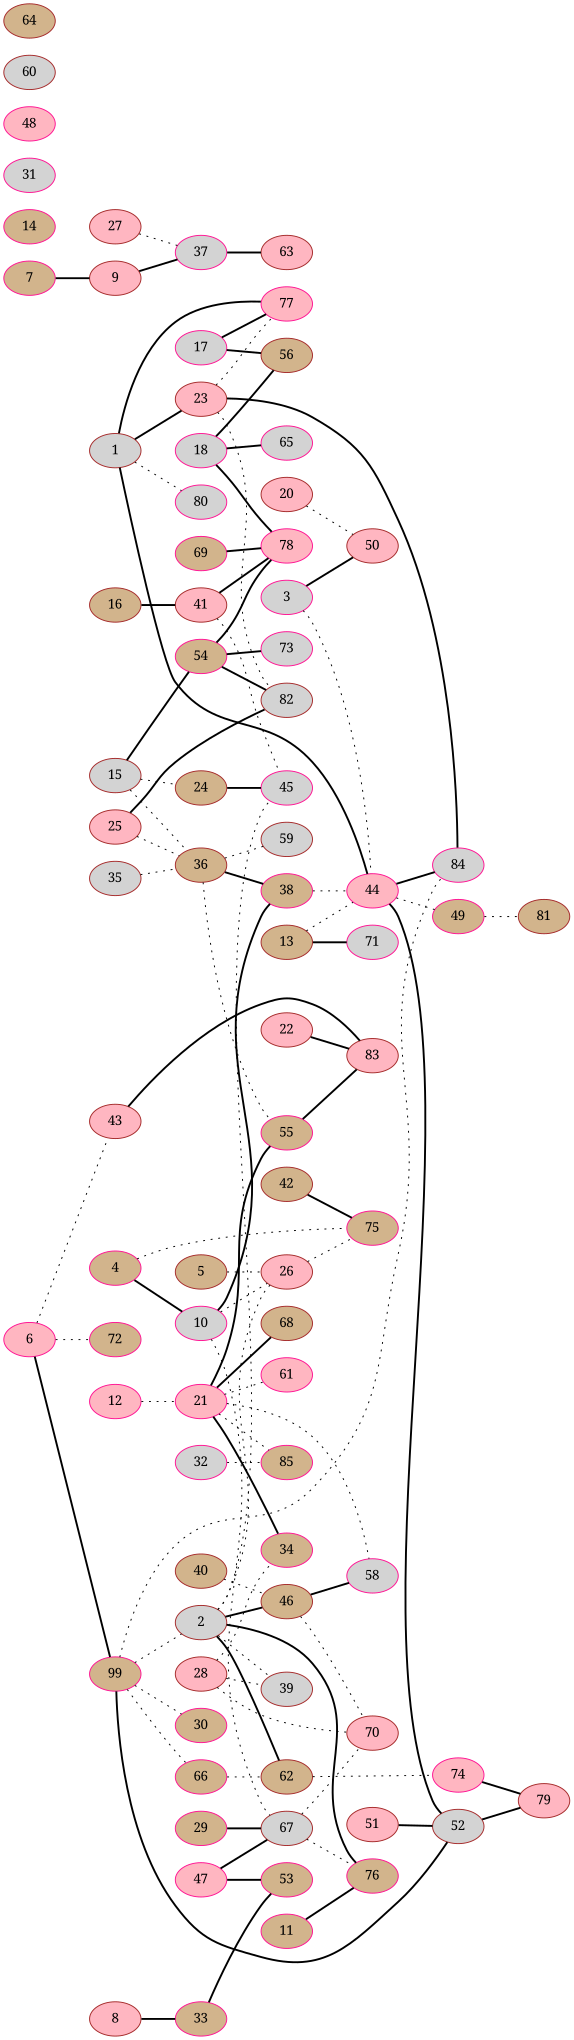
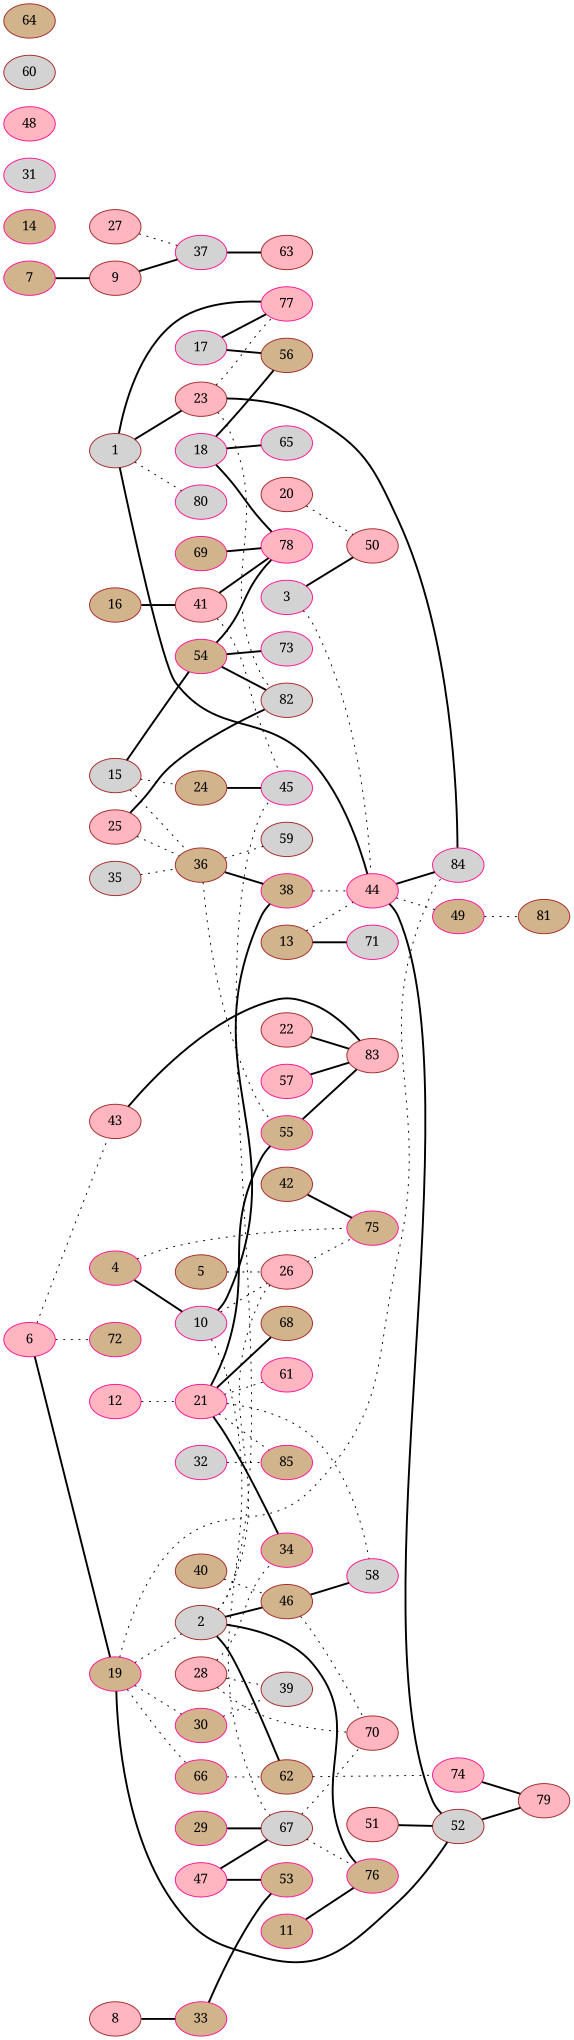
node "57": added
edge "2" -- "39": now "30" -- "39"
node "99": label "99" -> "19"
